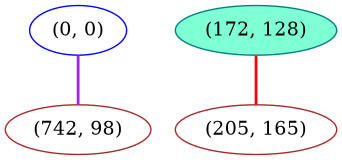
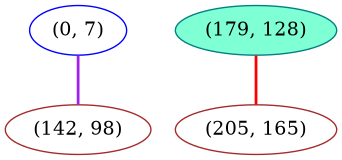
node "(0, 0)": label "(0, 0)" -> "(0, 7)"
node "(172, 128)": label "(172, 128)" -> "(179, 128)"
node "(742, 98)": label "(742, 98)" -> "(142, 98)"
